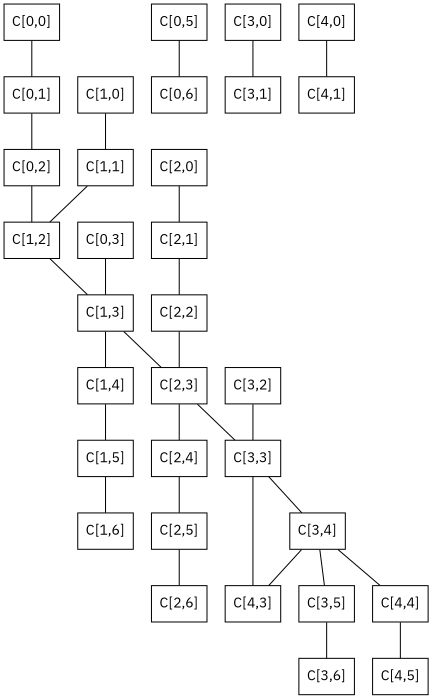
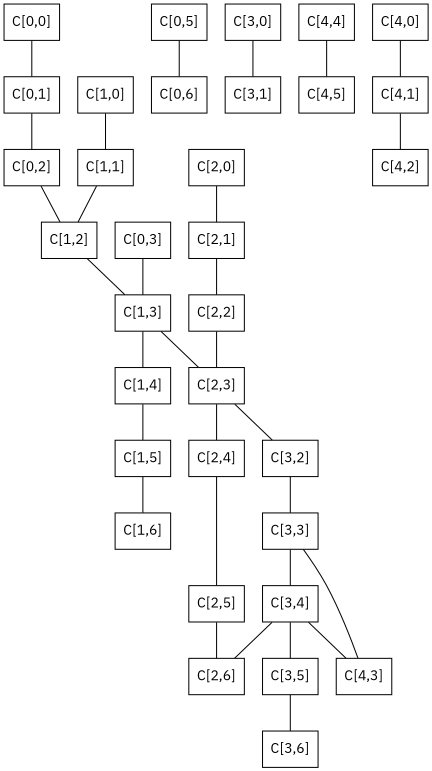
node "C[4,2]": added
edge "C[2,3]" -- "C[3,3]": now "C[2,3]" -- "C[3,2]"
edge "C[3,4]" -- "C[4,4]": now "C[3,4]" -- "C[2,6]"
